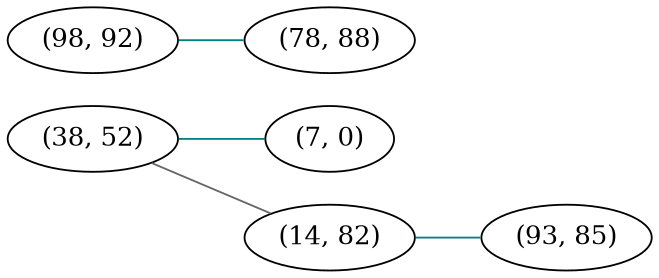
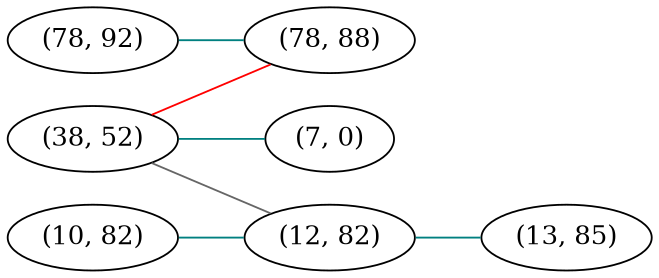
node "(98, 92)": label "(98, 92)" -> "(78, 92)"
edge "(78, 88)" -- "(38, 52)": added
node "(10, 82)": added
node "(14, 82)": label "(14, 82)" -> "(12, 82)"
node "(93, 85)": label "(93, 85)" -> "(13, 85)"
